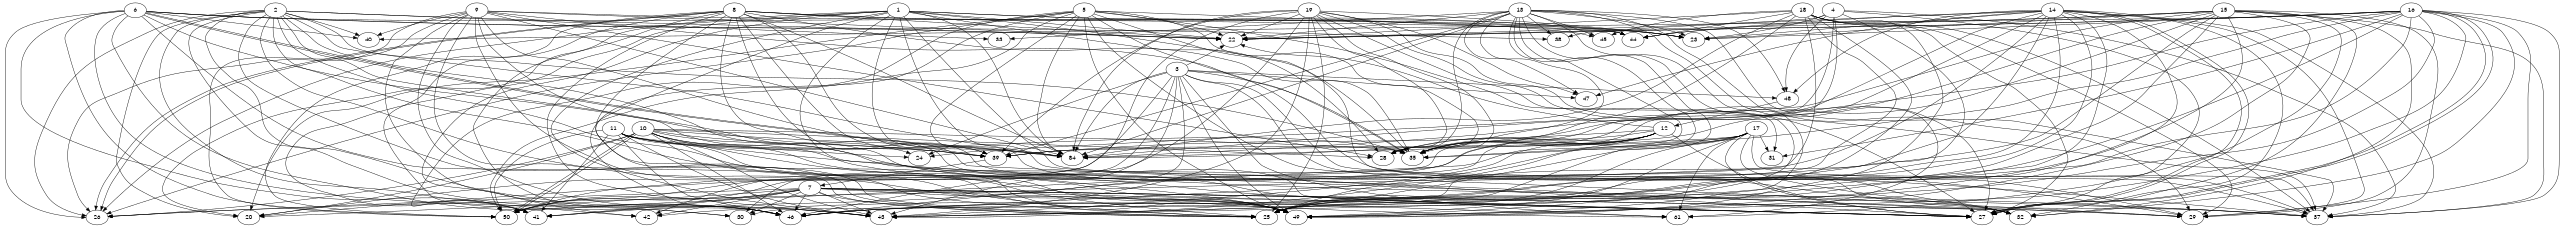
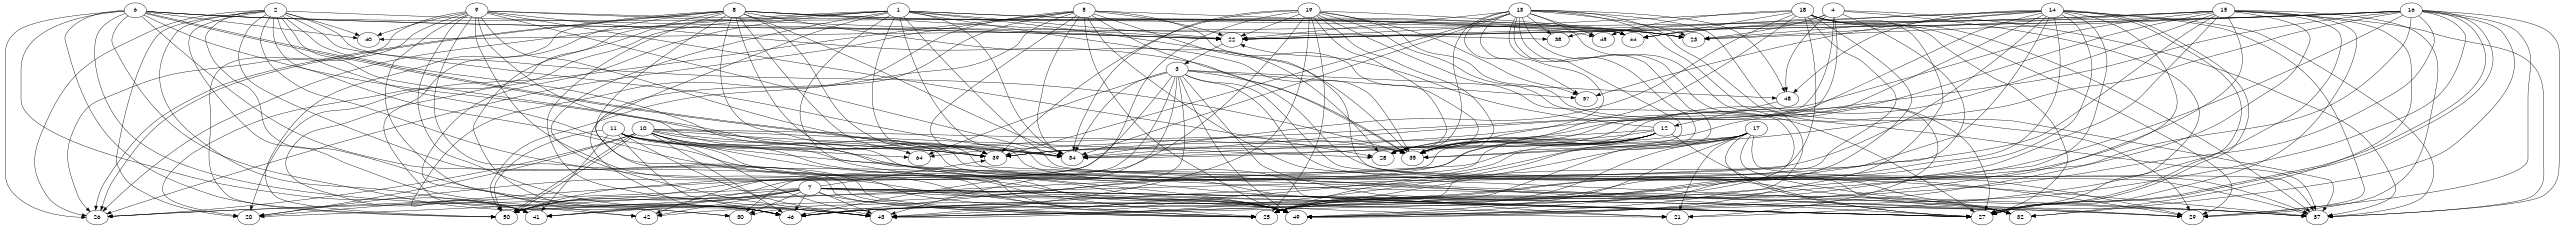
node "33": removed
edge "3" -> "22": reversed
node "47": label "47" -> "57"
edge "14" -> "32": removed
node "24": label "24" -> "64"
node "84": label "84" -> "34"
node "31": removed
edge "39" -> "7": reversed
node "61": label "61" -> "21"
